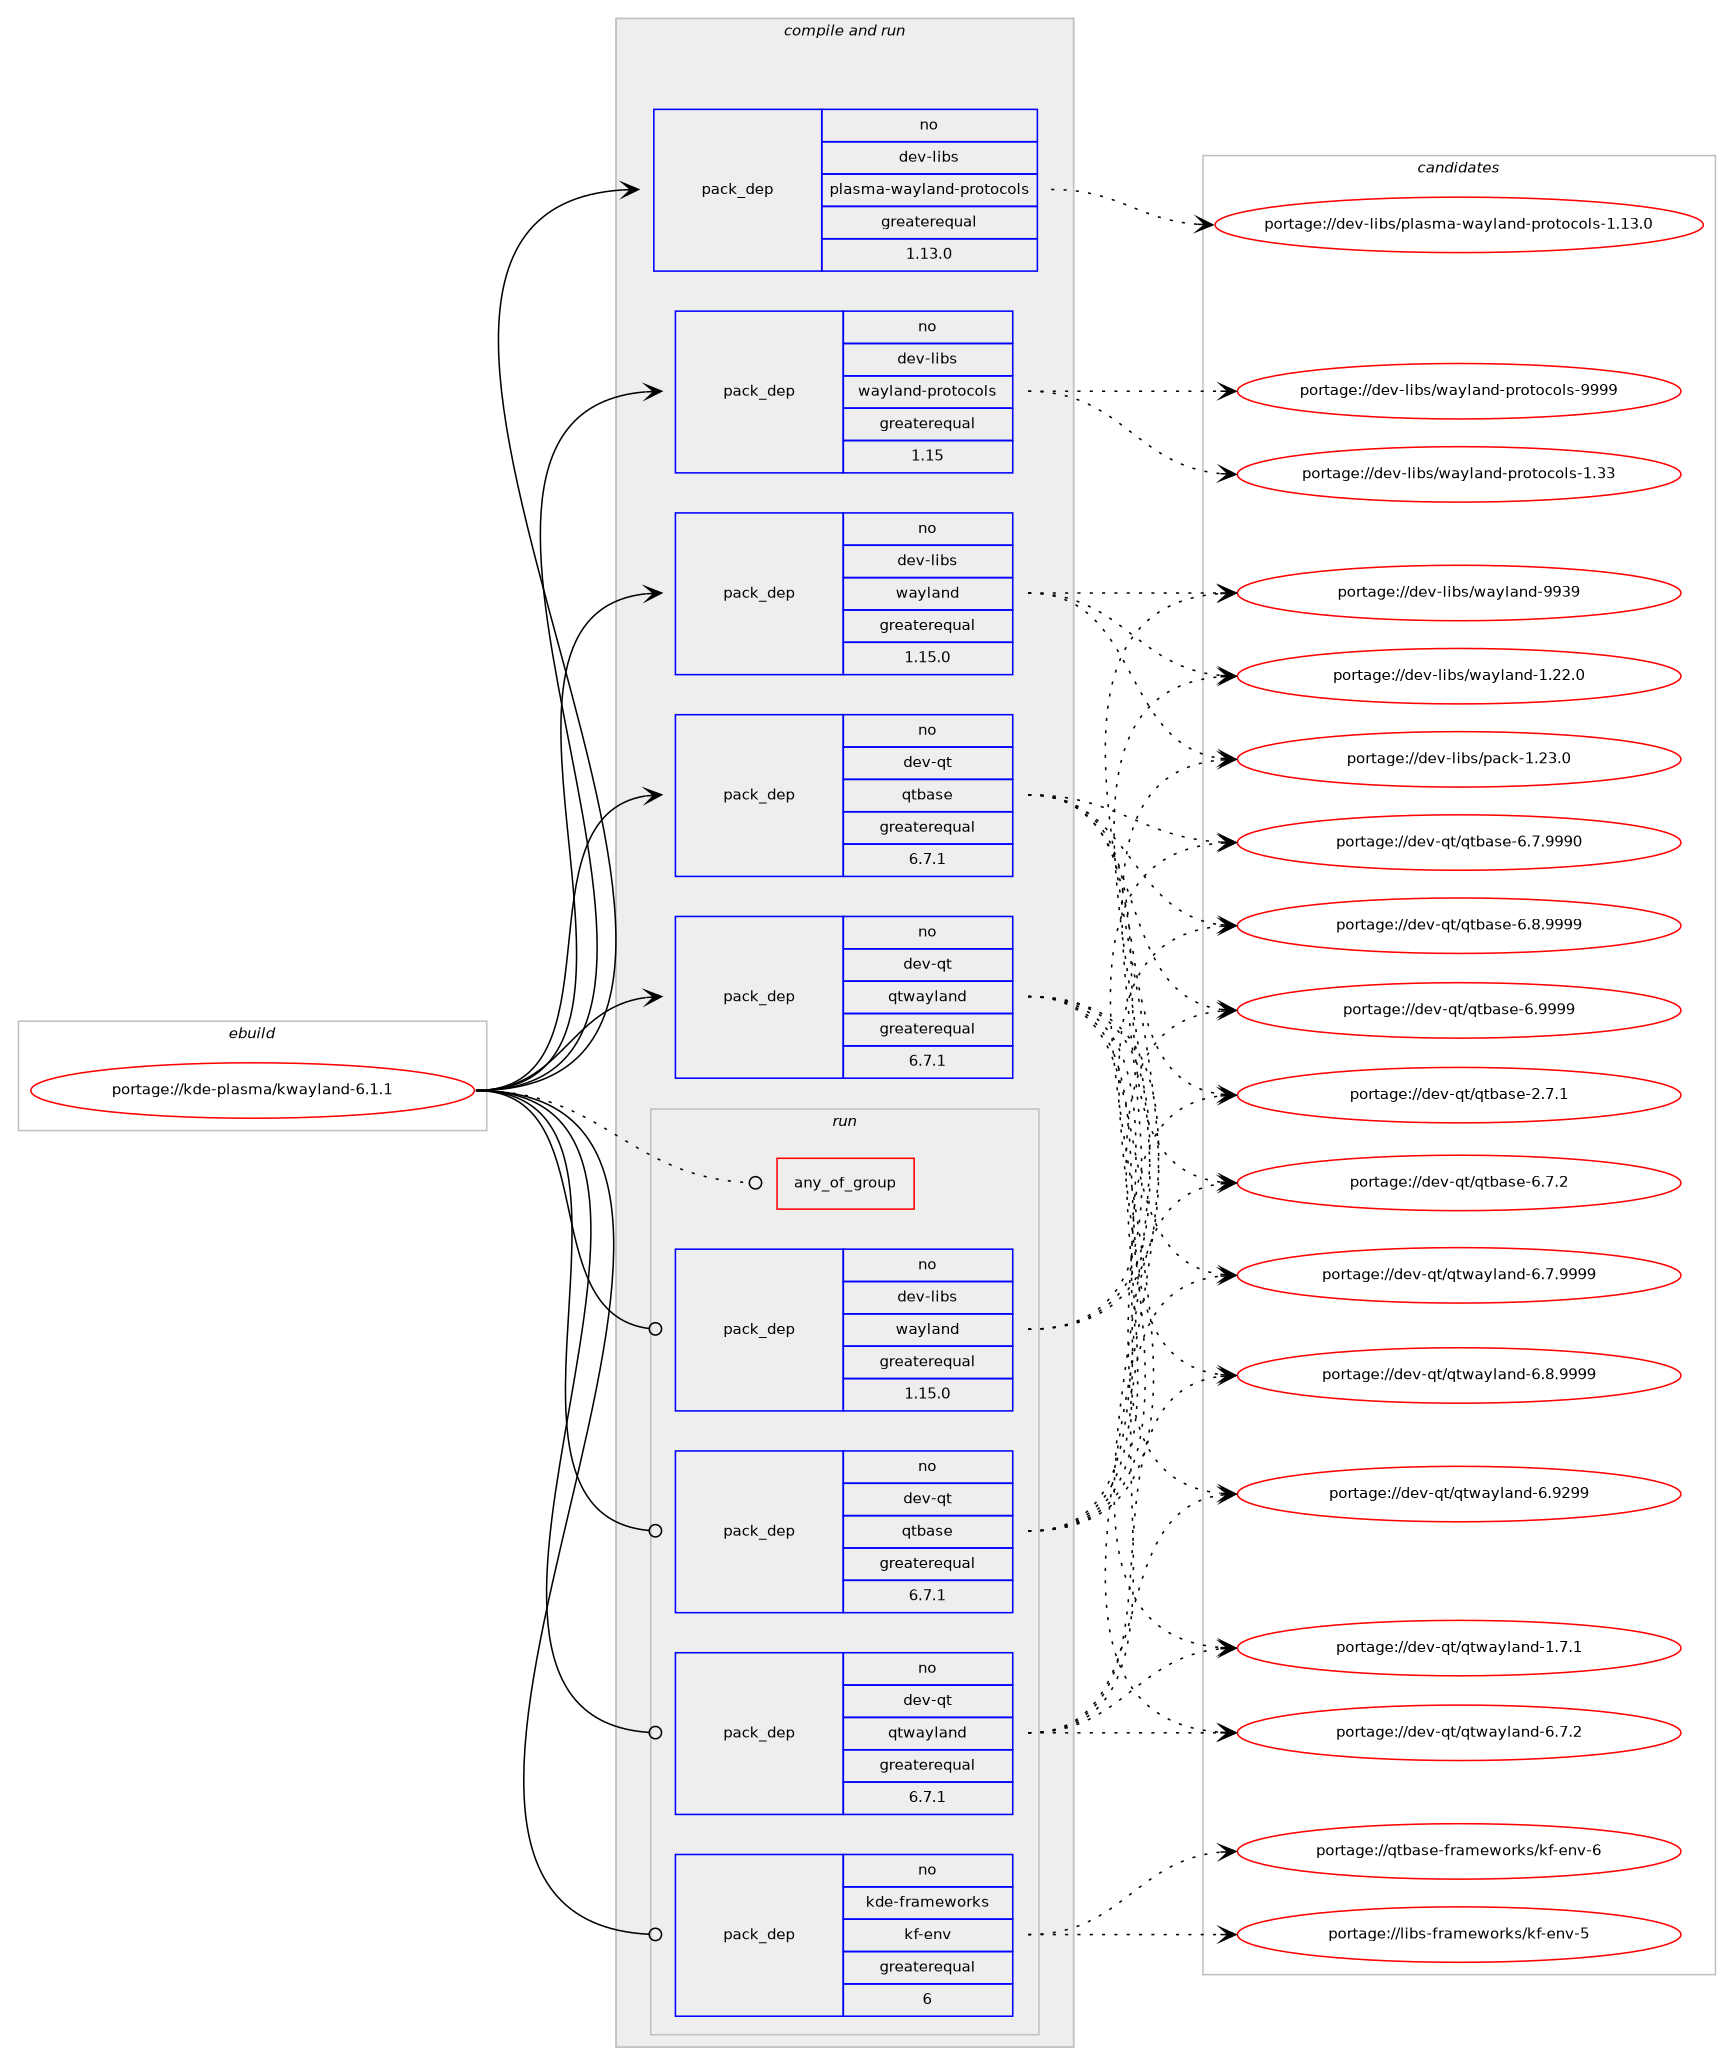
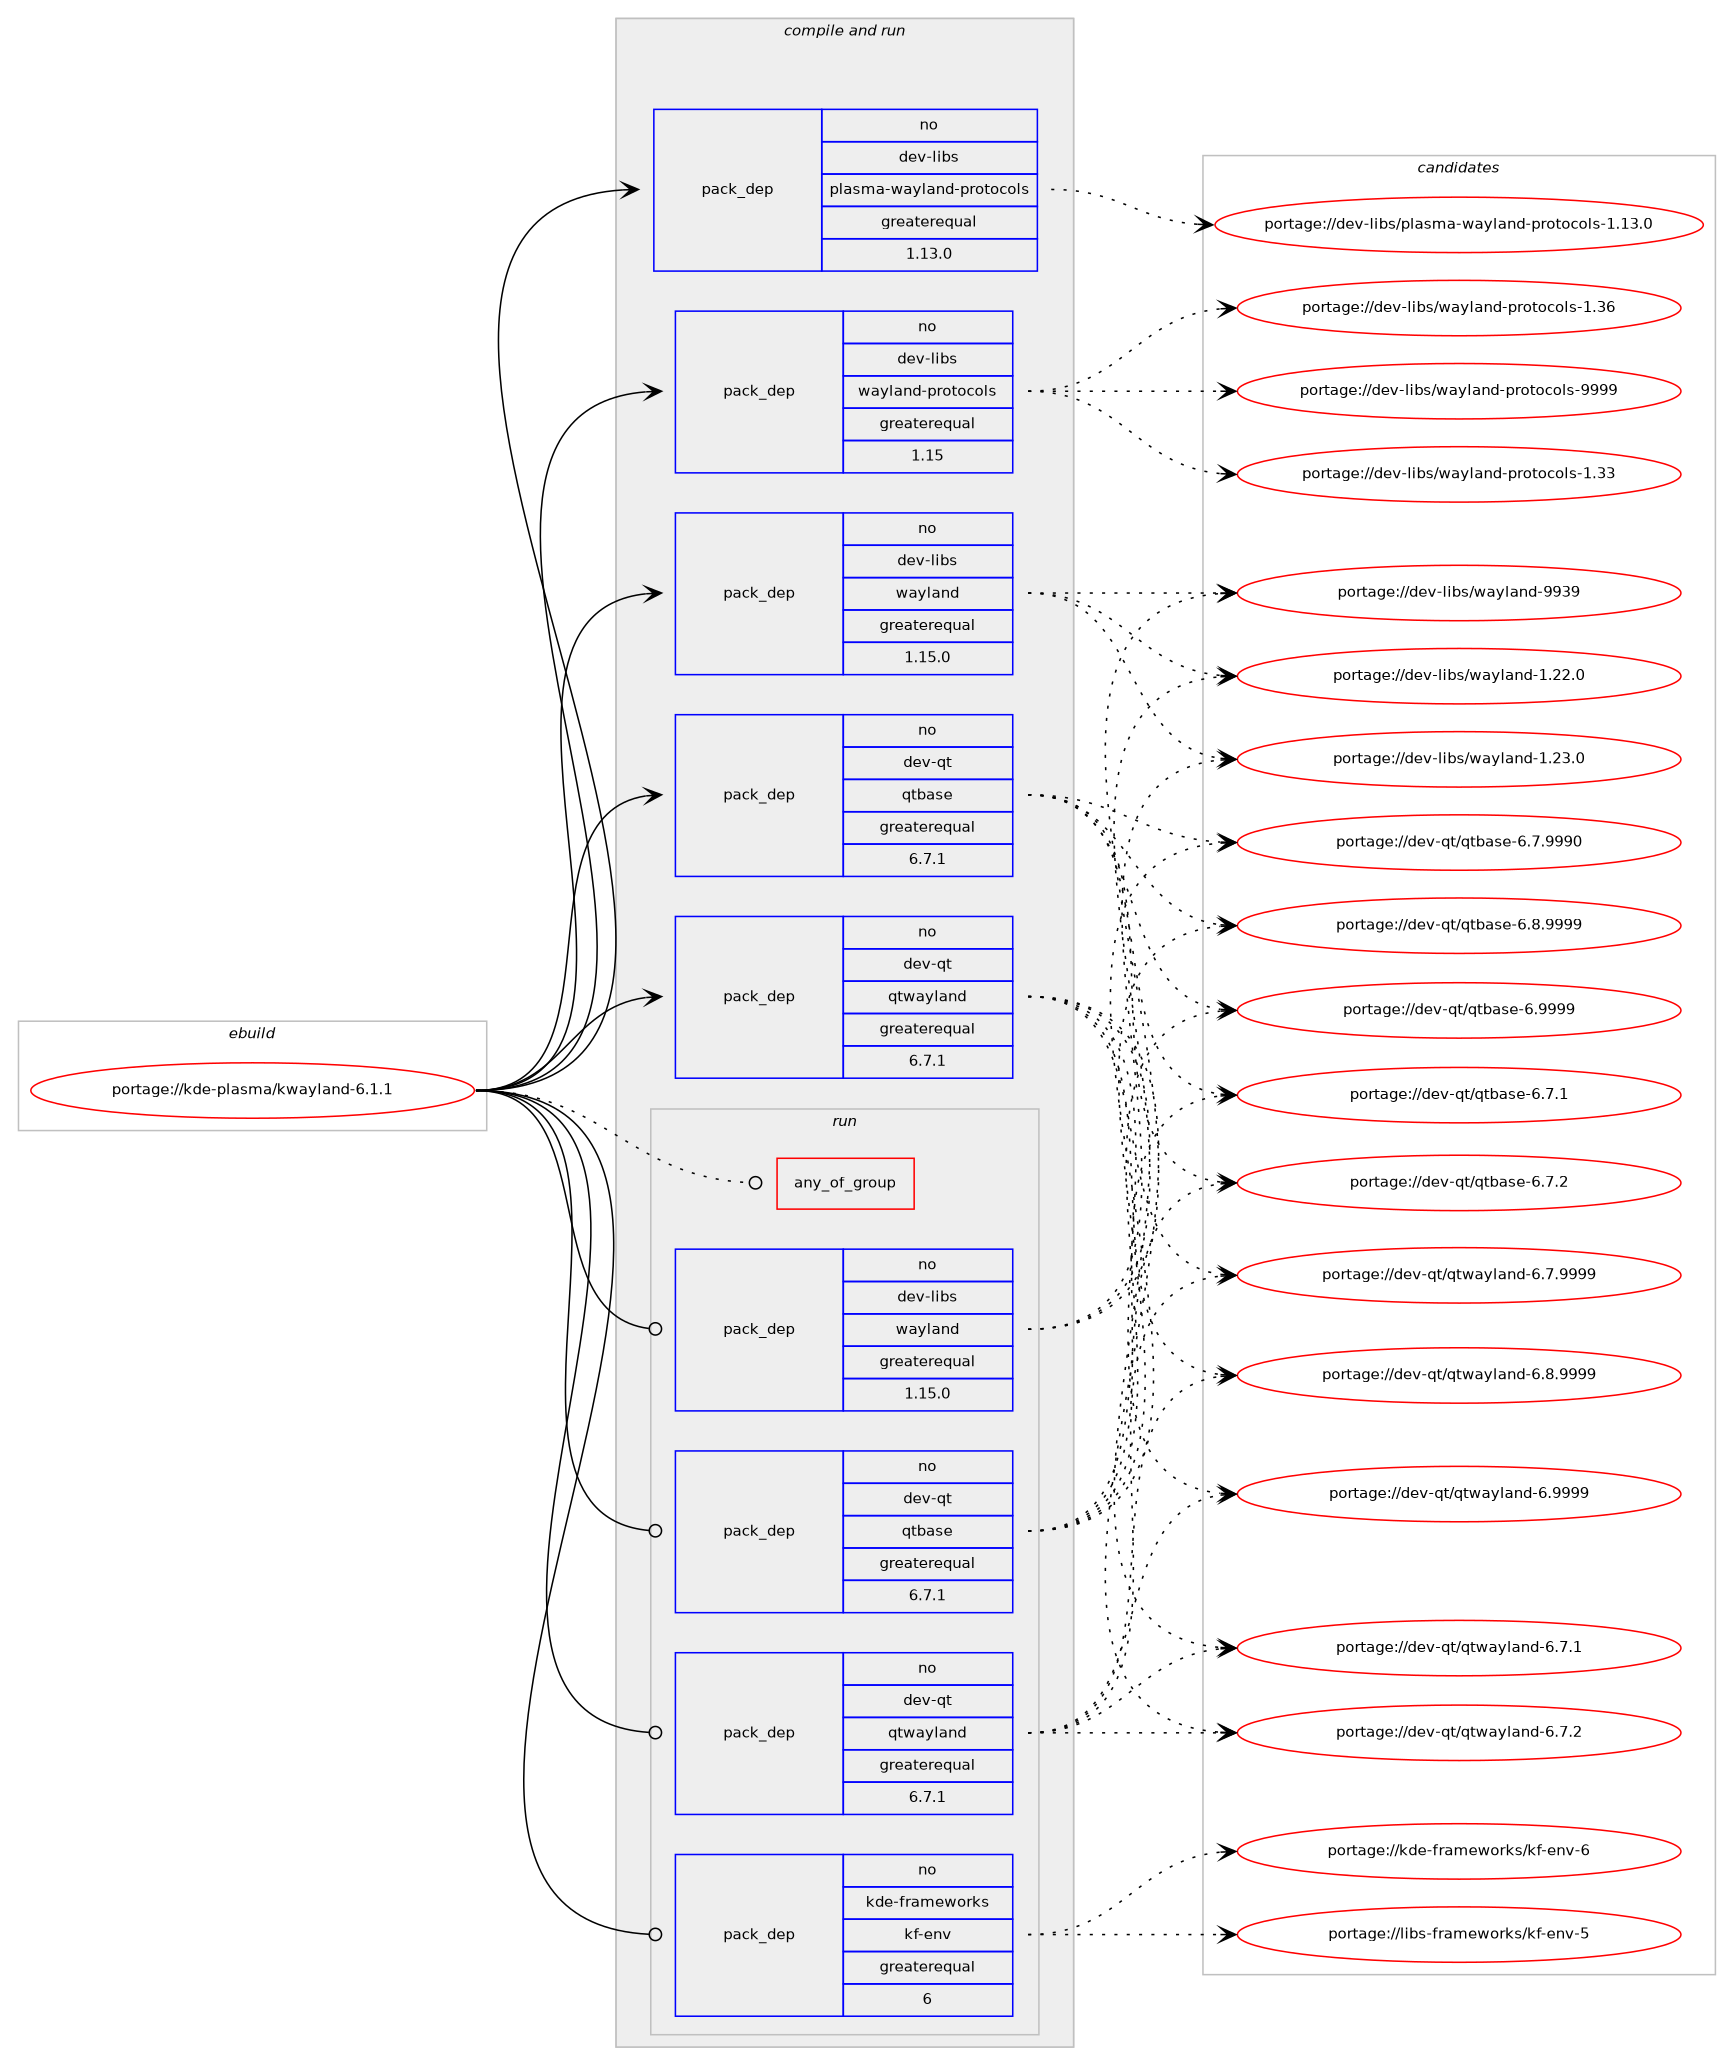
node "portage://dev-libs/wayland-protocols-1.36": added
node "portage://dev-libs/pack-1.23.0": label "portage://dev-libs/pack-1.23.0" -> "portage://dev-libs/wayland-1.23.0"
node "portage://dev-qt/qtbase-2.7.1": label "portage://dev-qt/qtbase-2.7.1" -> "portage://dev-qt/qtbase-6.7.1"
node "portage://dev-qt/qtwayland-6.9299": label "portage://dev-qt/qtwayland-6.9299" -> "portage://dev-qt/qtwayland-6.9999"
node "portage://dev-qt/qtwayland-1.7.1": label "portage://dev-qt/qtwayland-1.7.1" -> "portage://dev-qt/qtwayland-6.7.1"
node "portage://qtbase-frameworks/kf-env-6": label "portage://qtbase-frameworks/kf-env-6" -> "portage://kde-frameworks/kf-env-6"
